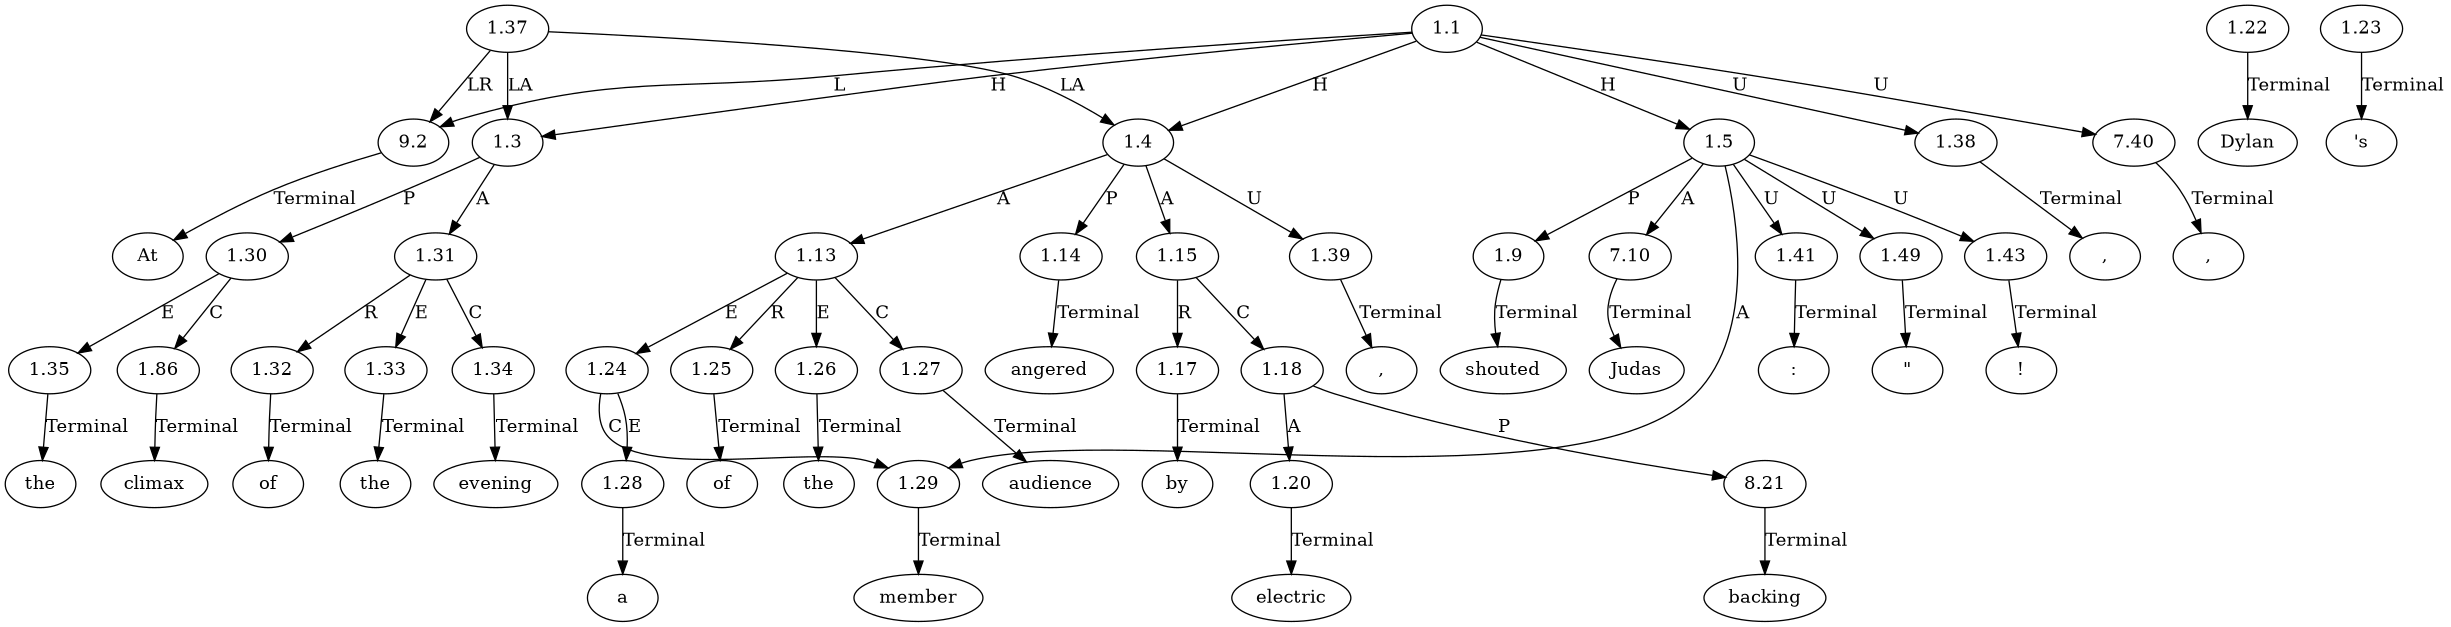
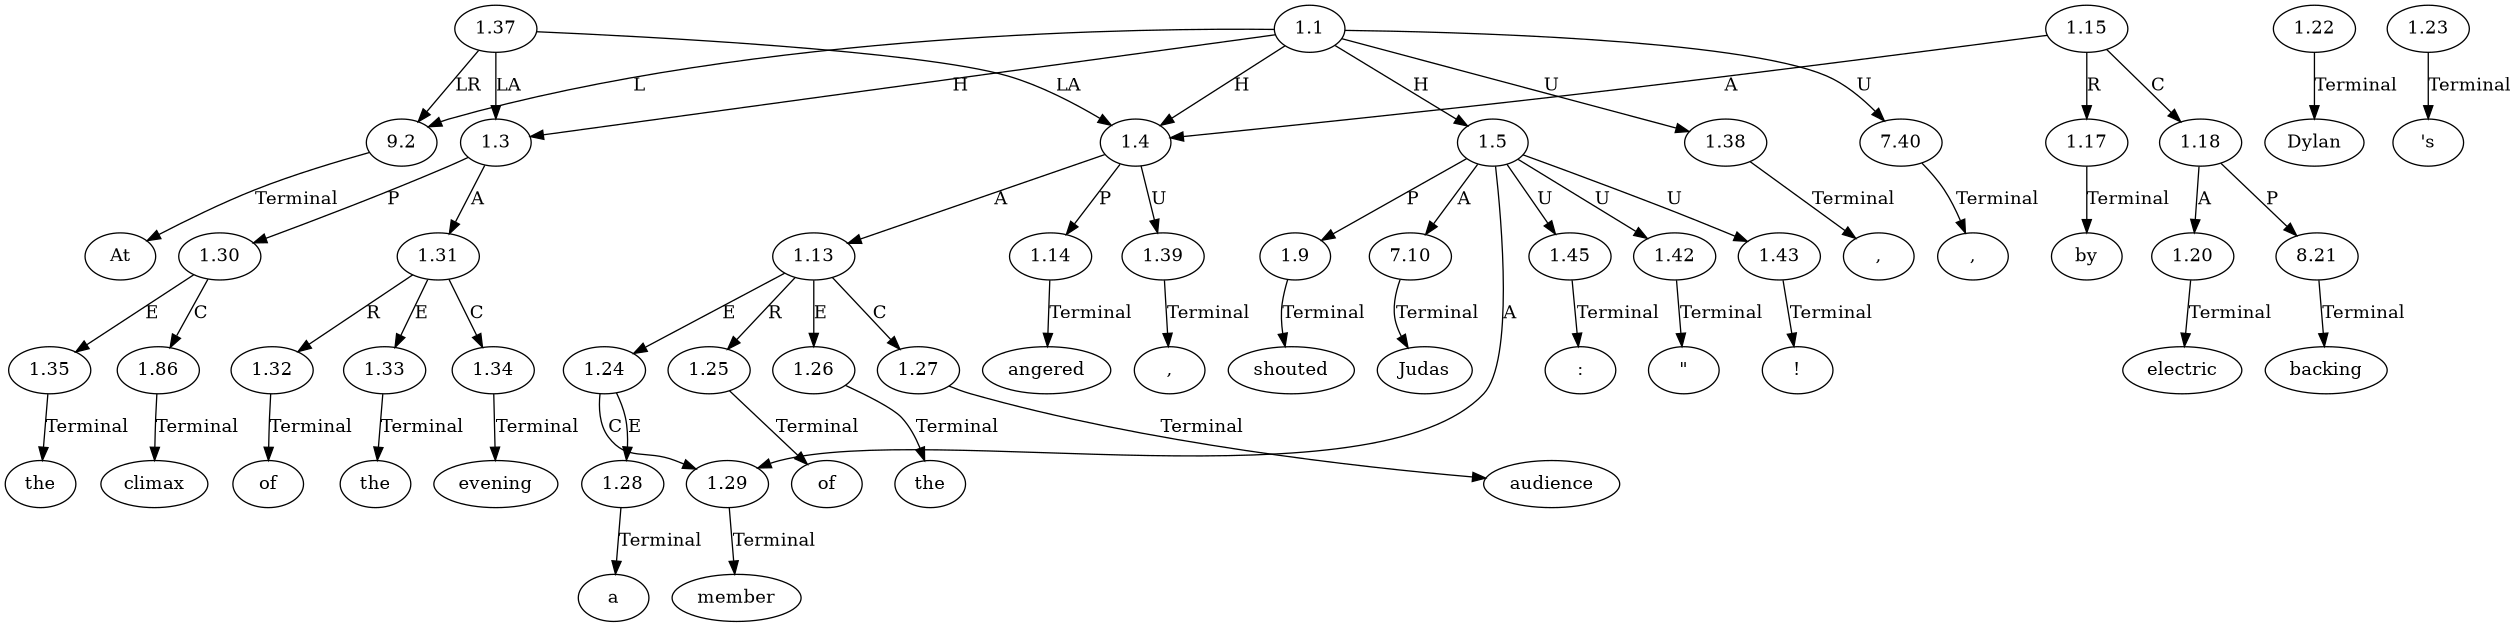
edge "1.4" -> "1.15": reversed
node "1.41": label "1.41" -> "1.45"
node "1.49": label "1.49" -> "1.42"
